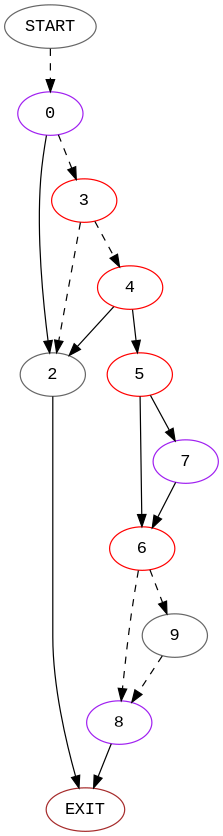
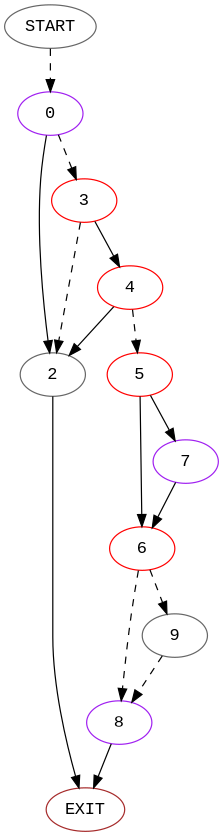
edge "3" -> "4": style dashed -> solid
edge "4" -> "5": style solid -> dashed
